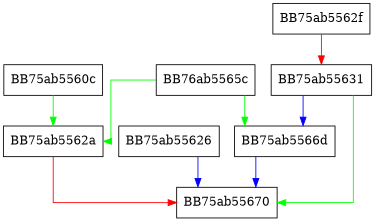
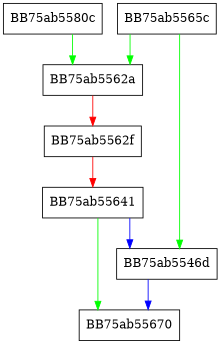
node "BB75ab5560c": label "BB75ab5560c" -> "BB75ab5580c"
node "BB76ab5565c": label "BB76ab5565c" -> "BB75ab5565c"
node "BB75ab55631": label "BB75ab55631" -> "BB75ab55641"
node "BB75ab55626": removed
node "BB75ab5566d": label "BB75ab5566d" -> "BB75ab5546d"
edge "BB75ab5562a" -> "BB75ab55670": now "BB75ab5562a" -> "BB75ab5562f"
